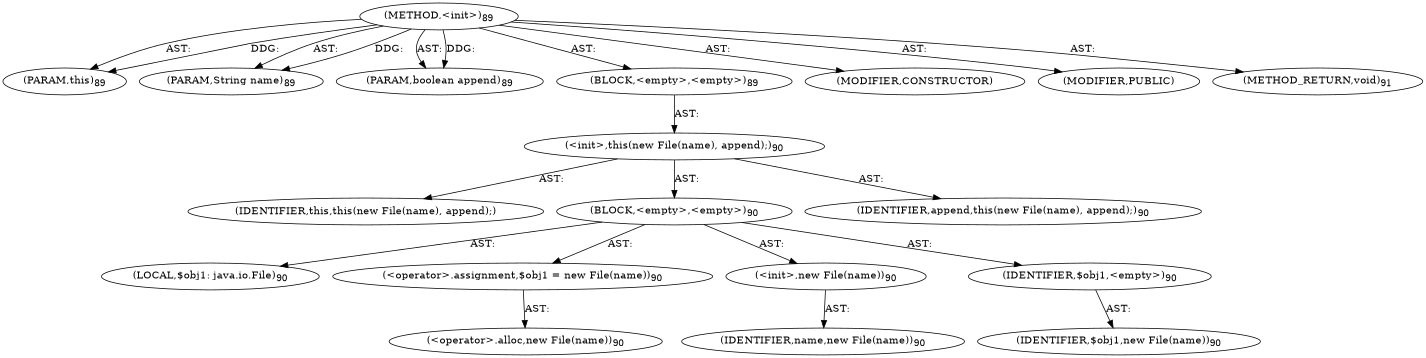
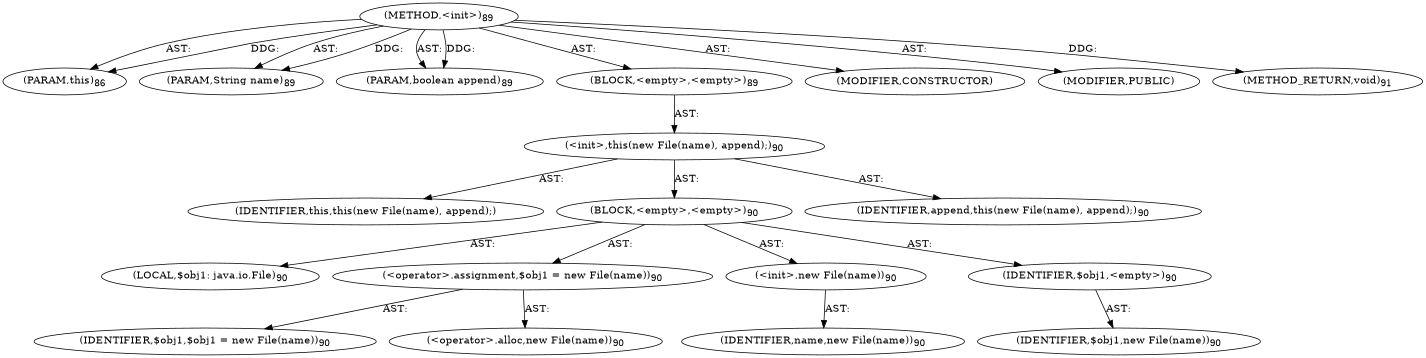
edge "(METHOD,<init>)" -> "(METHOD_RETURN,void)": label "AST: " -> "DDG: "
node "(PARAM,this)": text "89" -> "86"
node "(IDENTIFIER,$obj1,$obj1 = new File(name))": added
